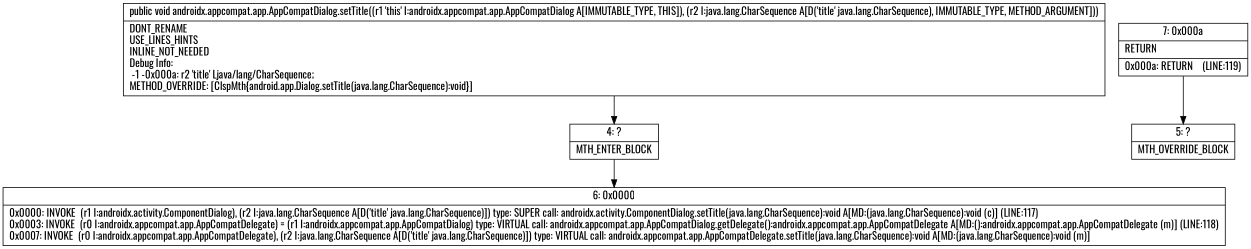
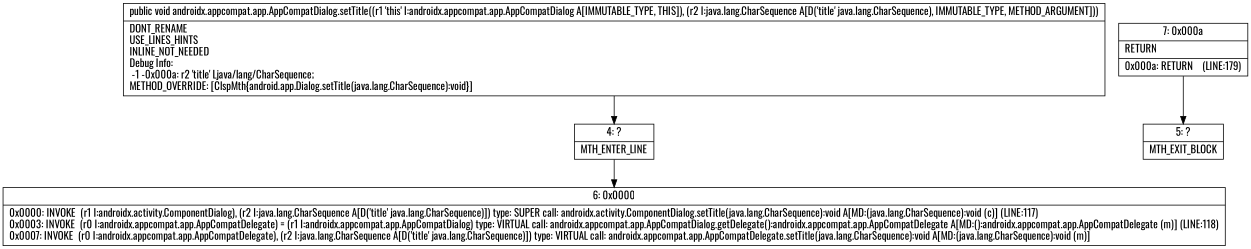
node "7: 0x000a": text "0x000a: RETURN    (LINE:119)" -> "0x000a: RETURN    (LINE:179)"
node "4: ?": text "MTH_ENTER_BLOCK" -> "MTH_ENTER_LINE"
node "5: ?": text "MTH_OVERRIDE_BLOCK" -> "MTH_EXIT_BLOCK"
